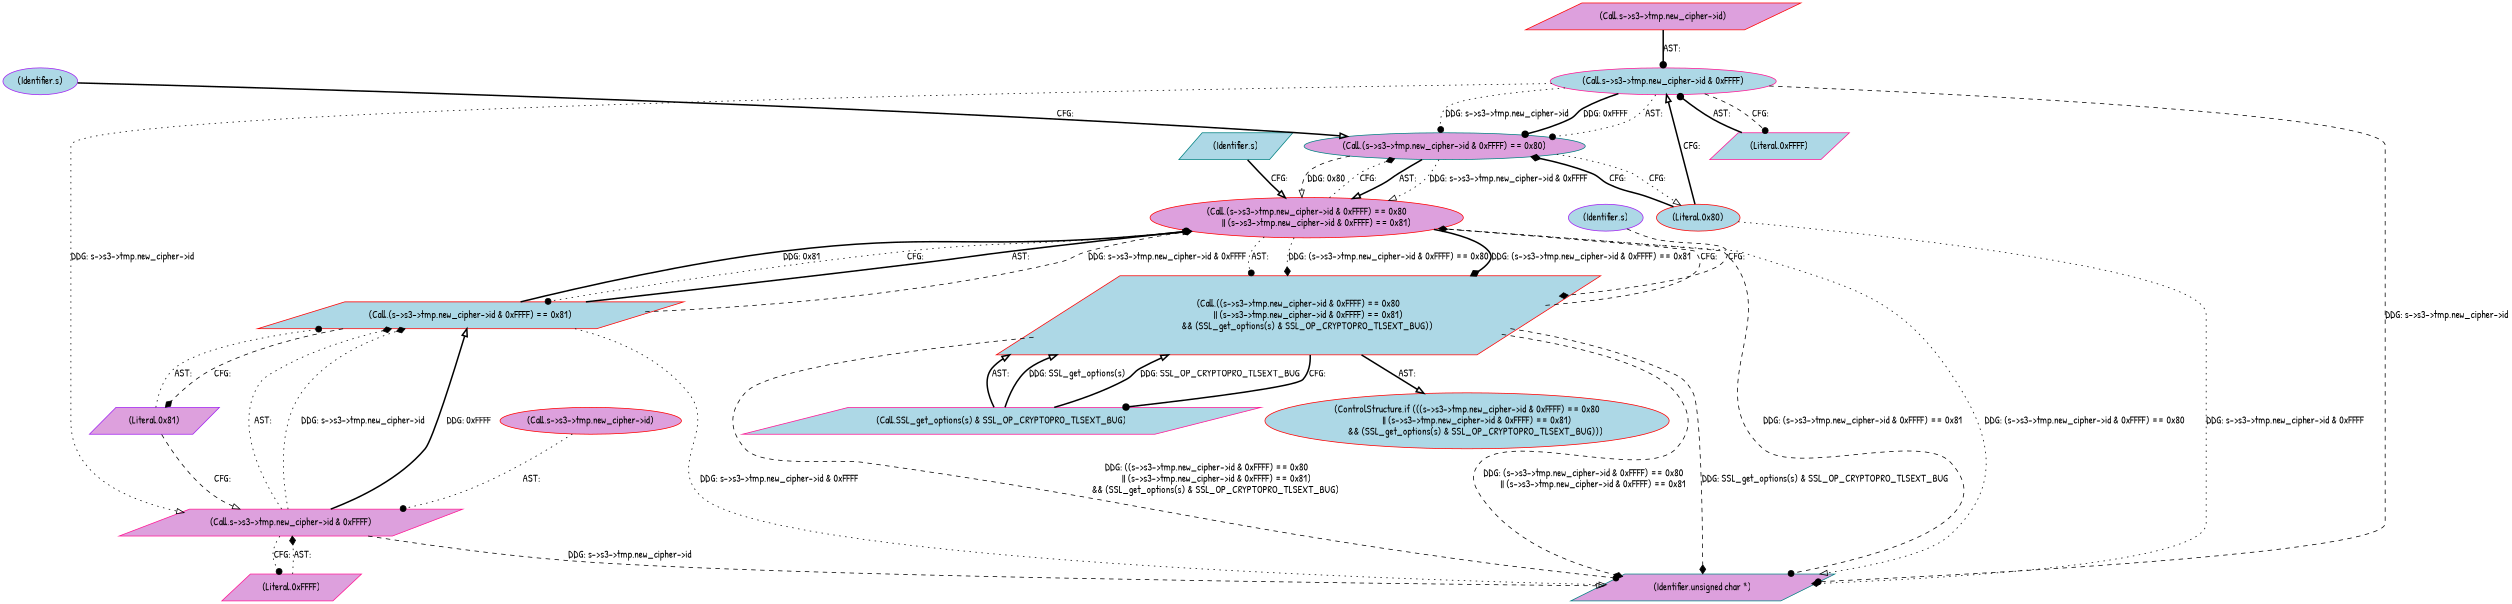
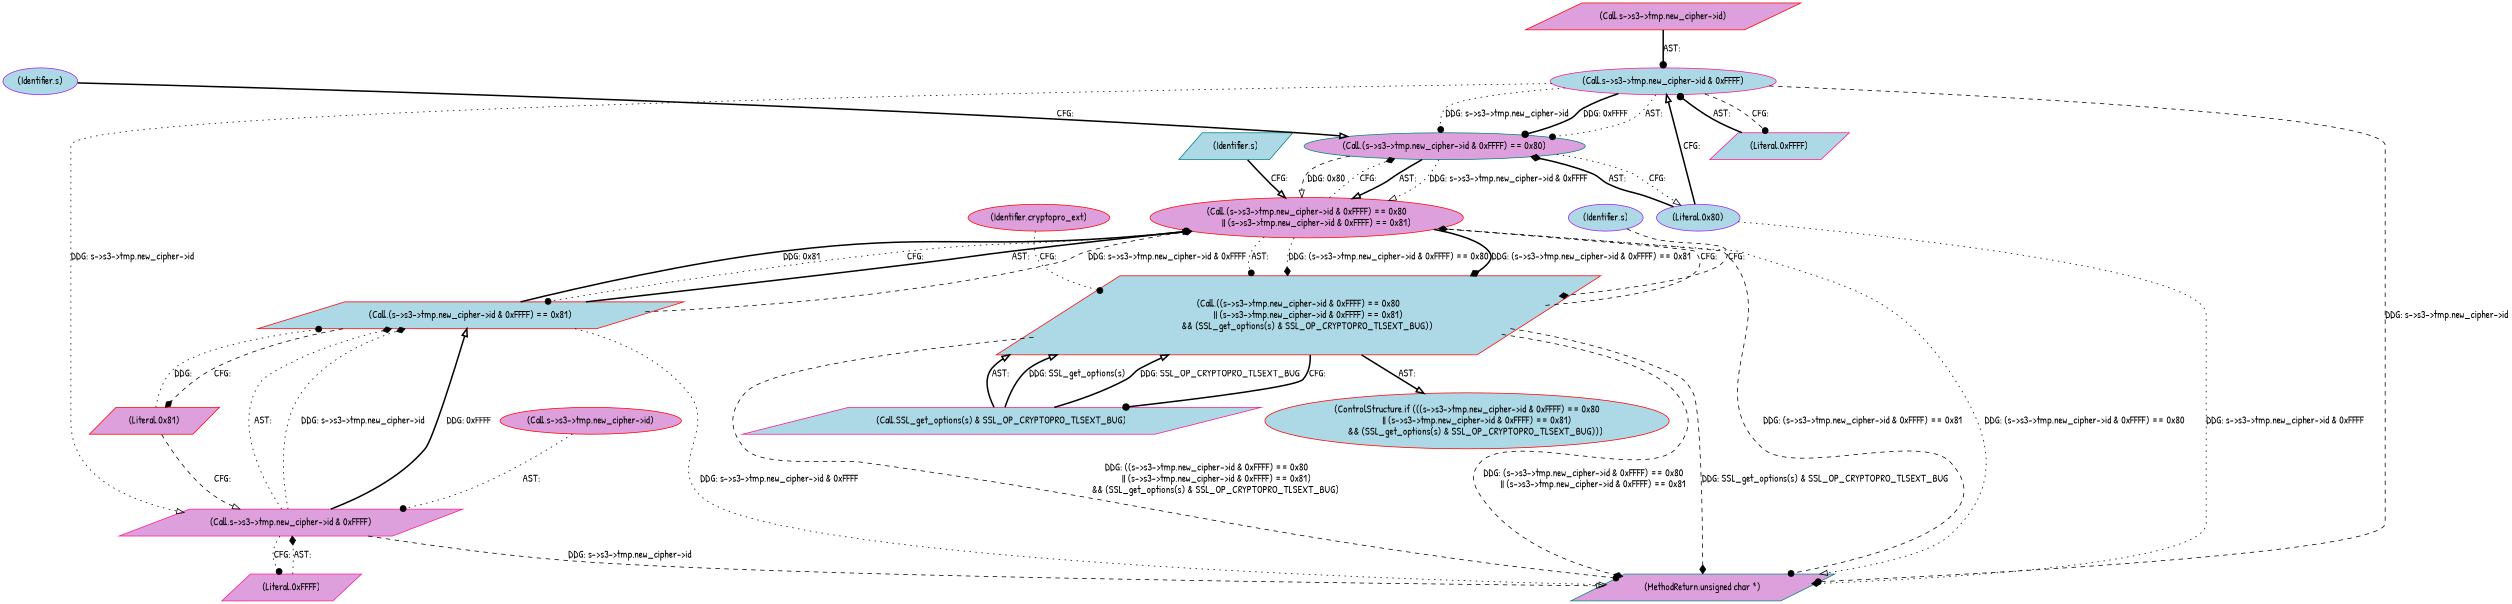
edge "(Literal,0x80)" -> "(Call,(s->s3->tmp.new_cipher->id & 0xFFFF) == 0x80)": label "CFG: " -> "AST: "
node "(Identifier,cryptopro_ext)": added
node "(Literal,0x80)": color red -> purple
edge "(Literal,0x81)" -> "(Call,(s->s3->tmp.new_cipher->id & 0xFFFF) == 0x81)": label "AST: " -> "DDG: "
node "(Literal,0x81)": color purple -> red
node "(Identifier,unsigned char *)": label "(Identifier,unsigned char *)" -> "(MethodReturn,unsigned char *)"
